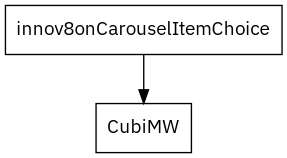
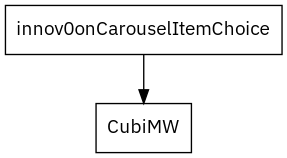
node "innov8onCarouselItemChoice": label "innov8onCarouselItemChoice" -> "innov0onCarouselItemChoice"
